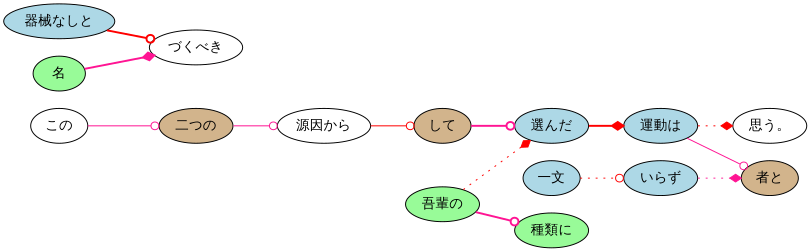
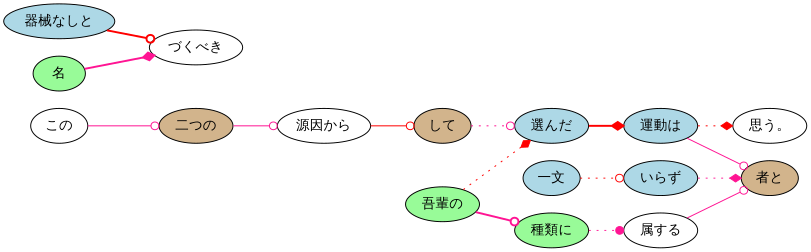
edge "して" -> "選んだ": style bold -> dotted
node "属する": added
